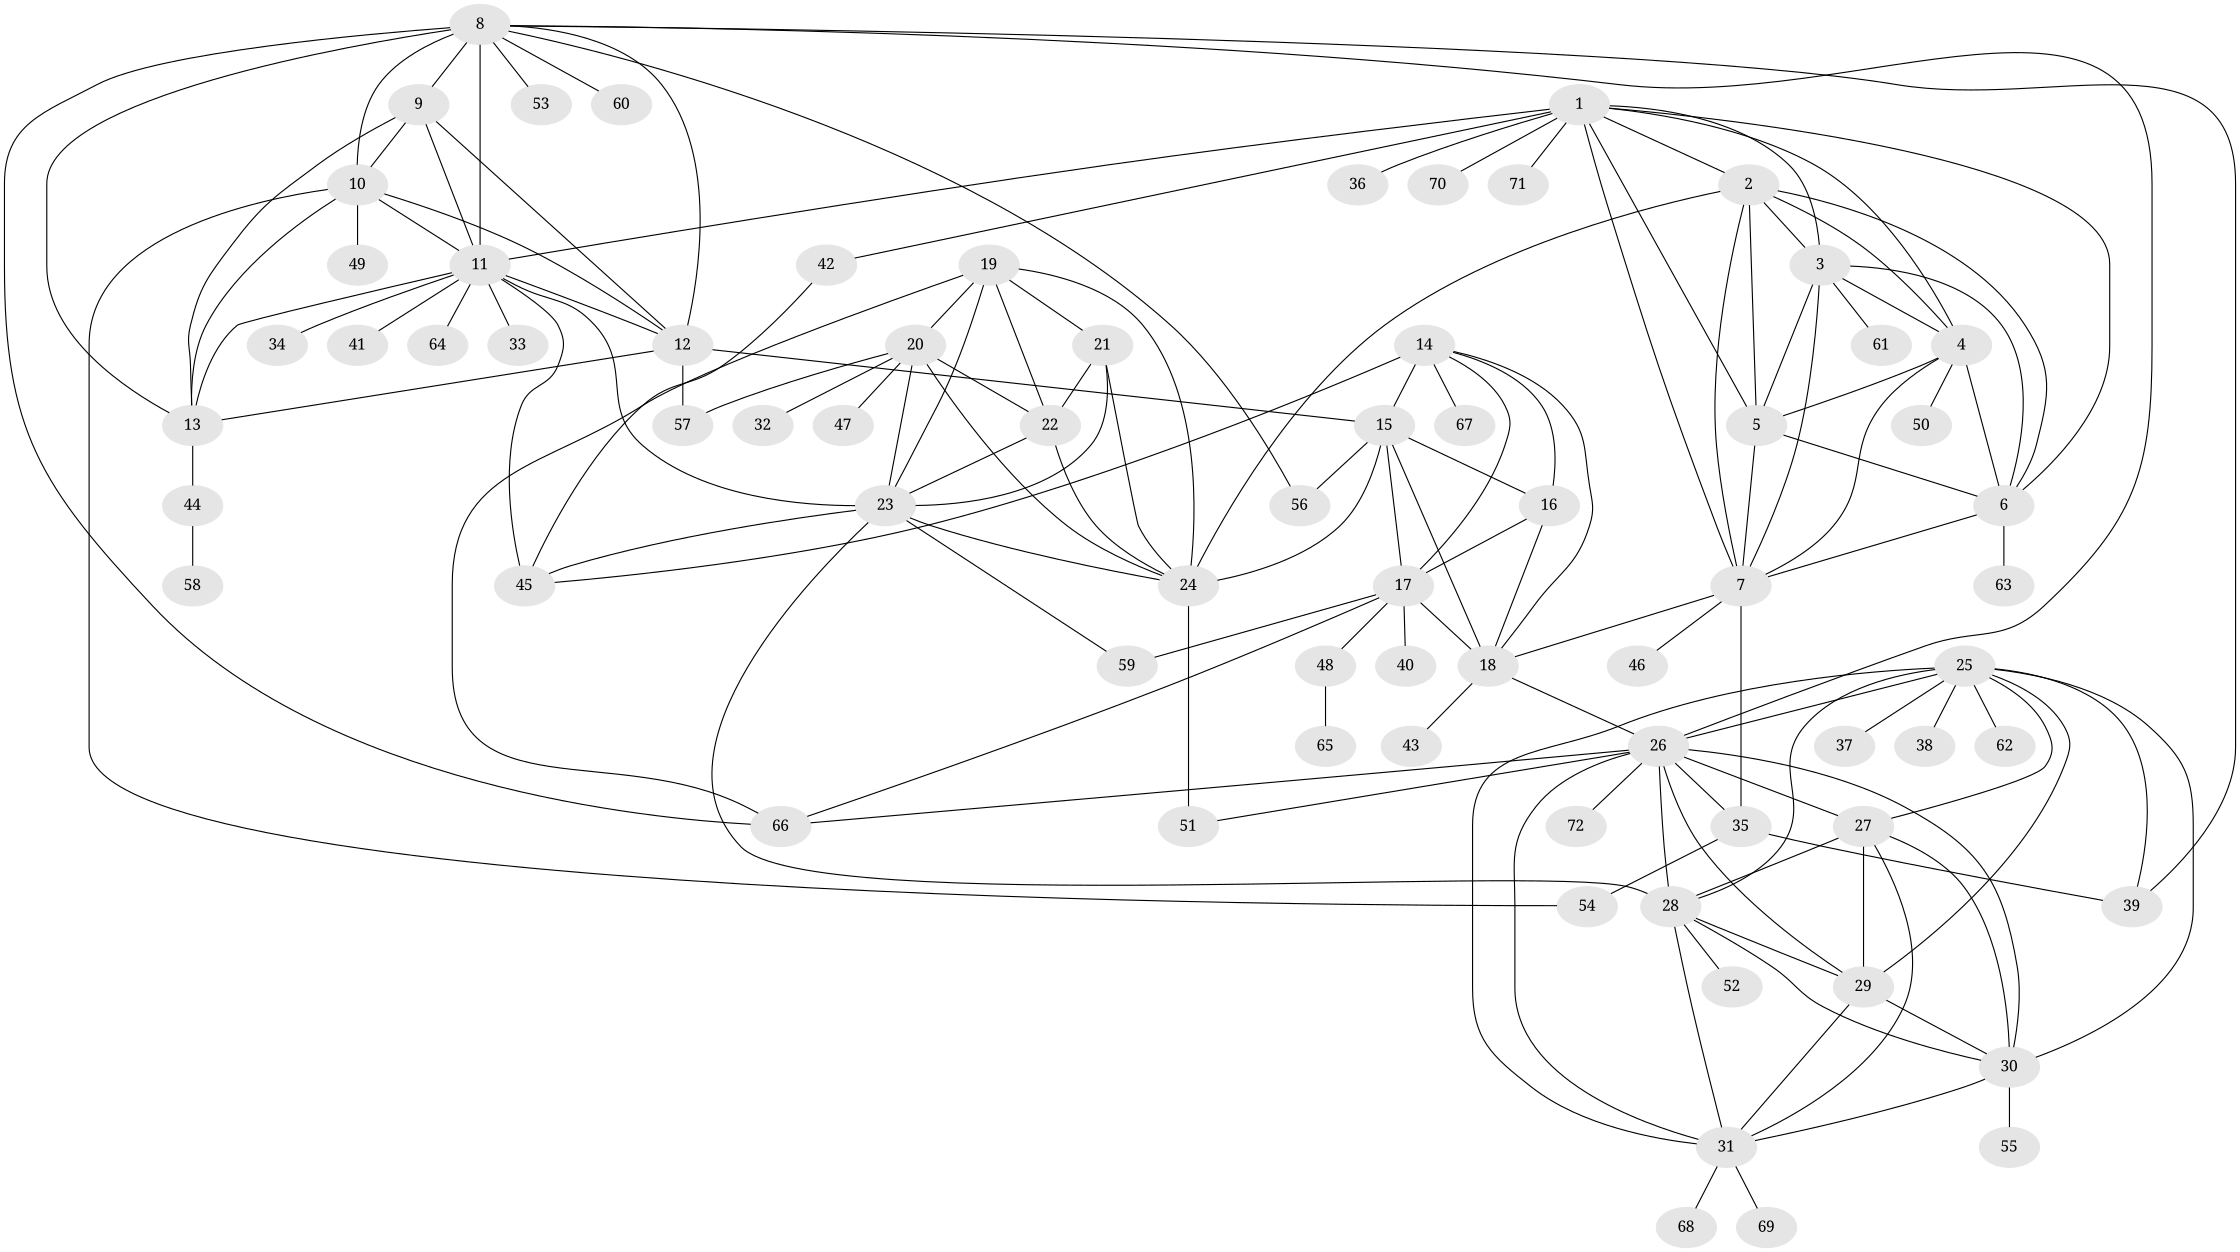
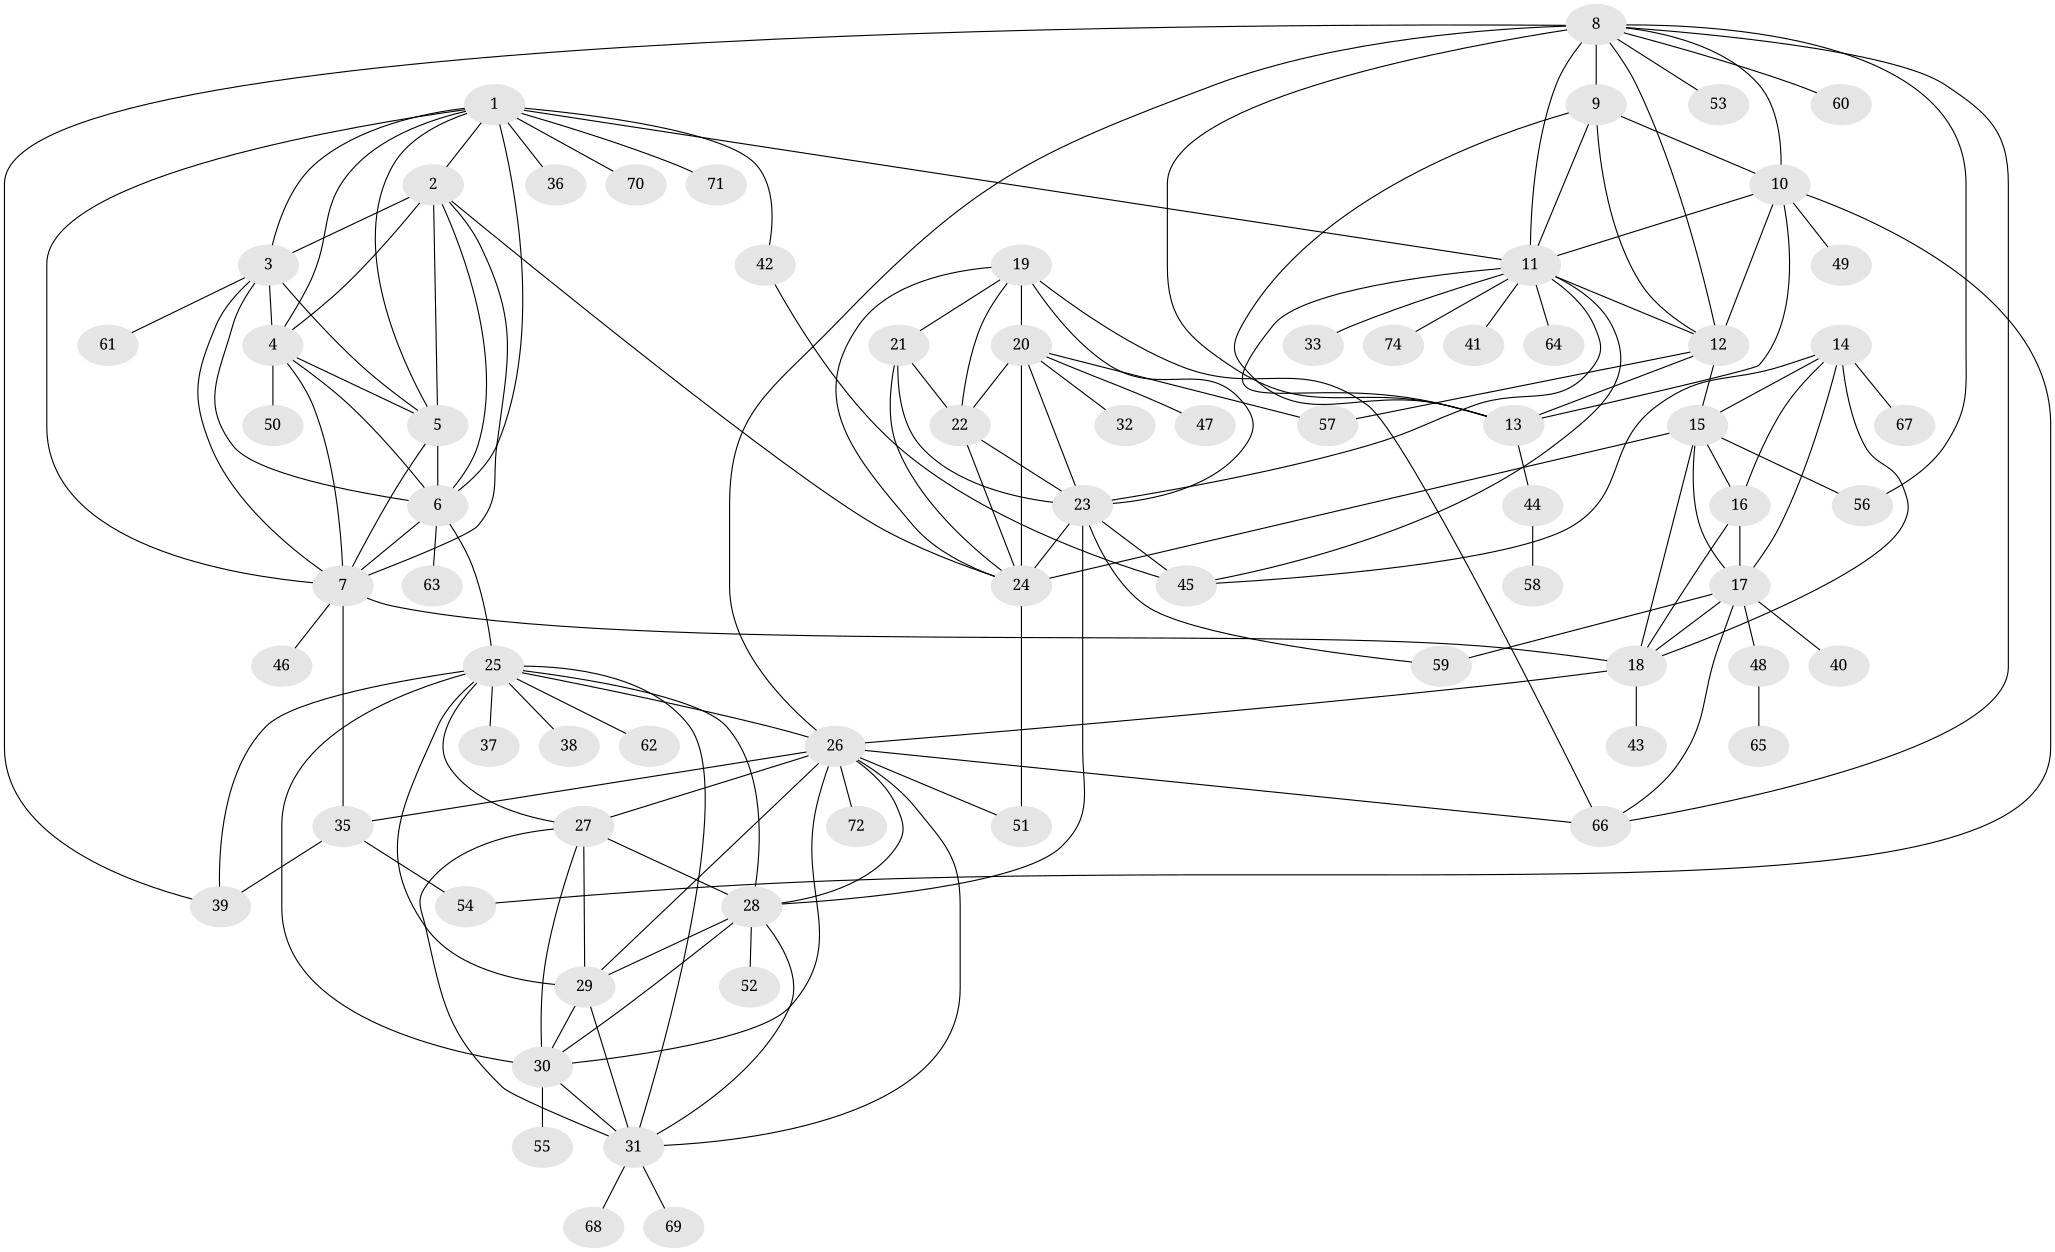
node "34": label "34" -> "74"
edge "6" -- "25": added
